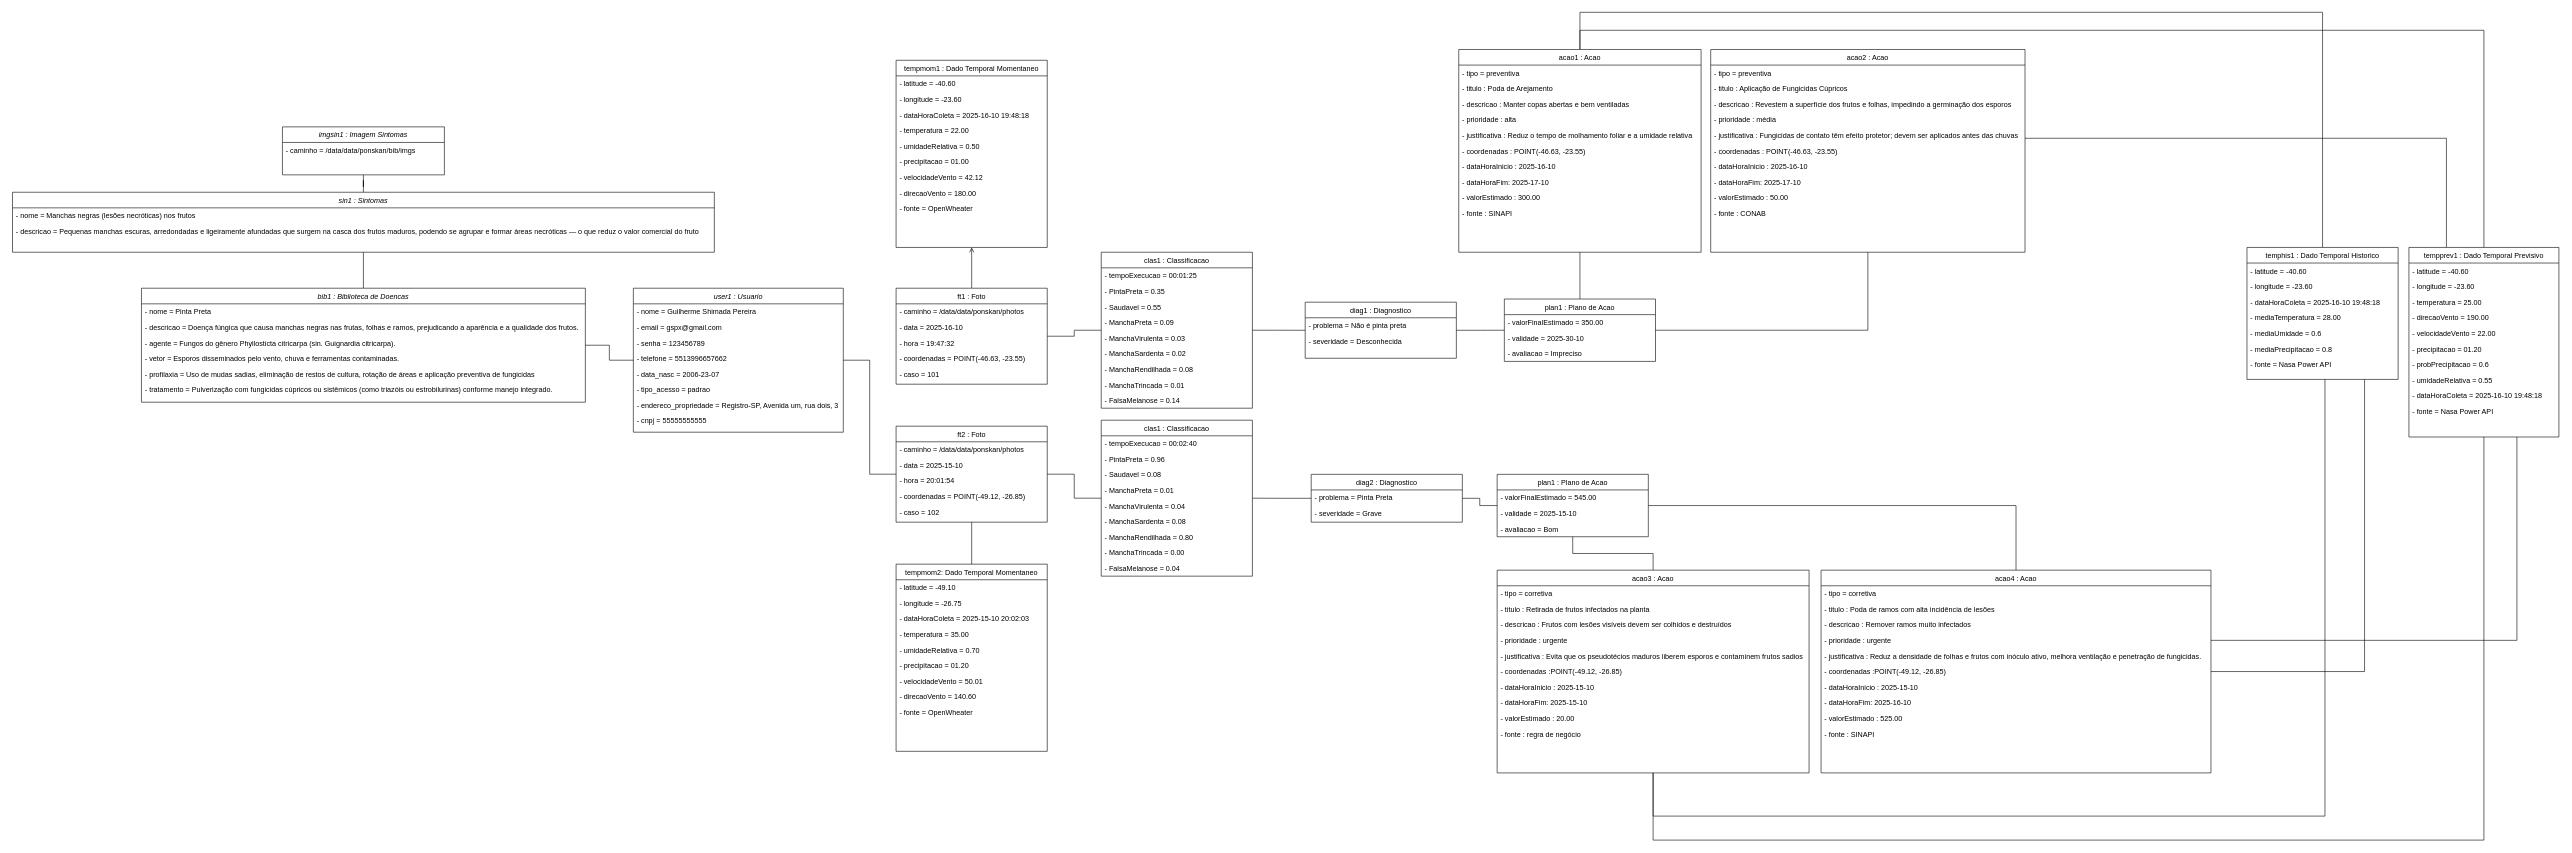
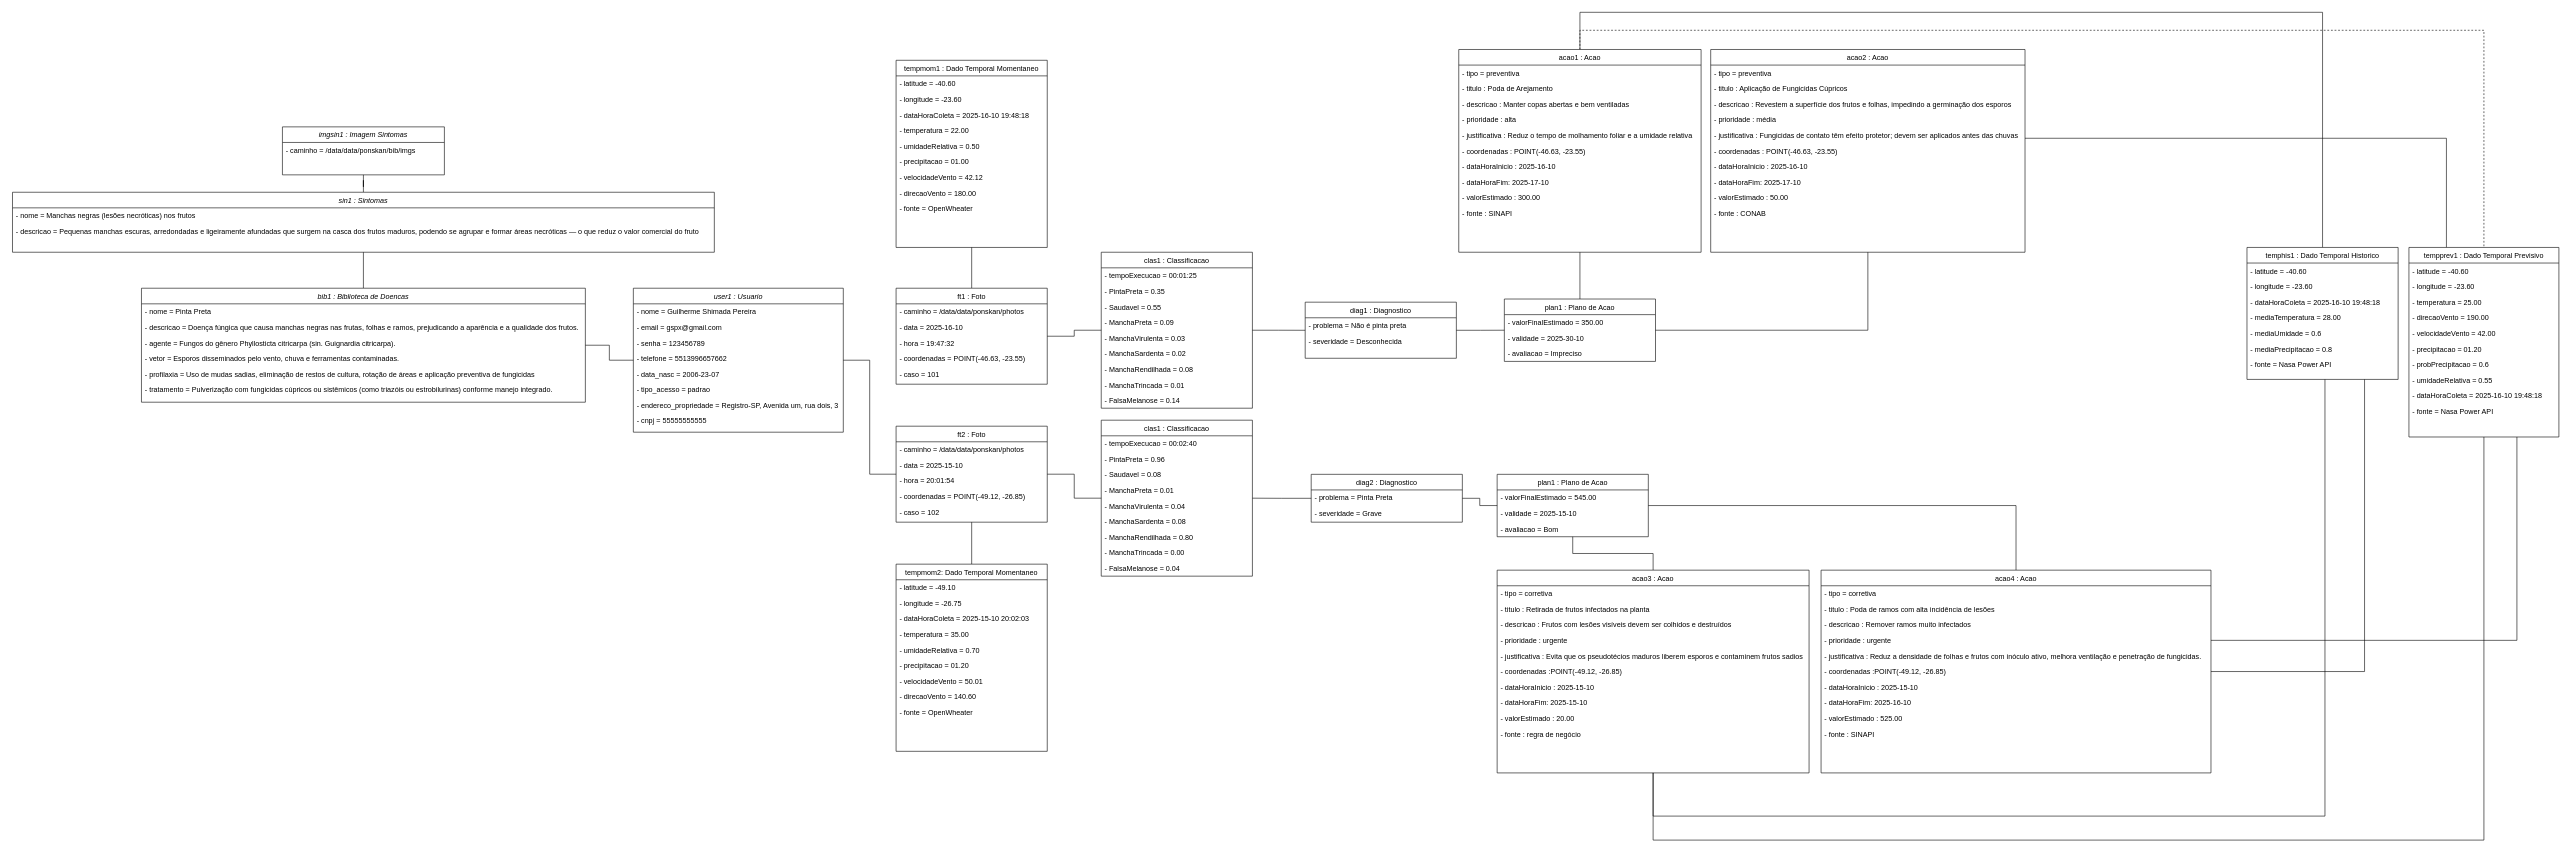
edge "acao1 : Acao" -- "tempprev1 : Dado Temporal Previsivo": style solid -> dashed
edge "ft1 : Foto" -> "tempmom1 : Dado Temporal Momentaneo": arrowhead open -> none
node "- velocidadeVento = 22.00": label "- velocidadeVento = 22.00" -> "- velocidadeVento = 42.00"
